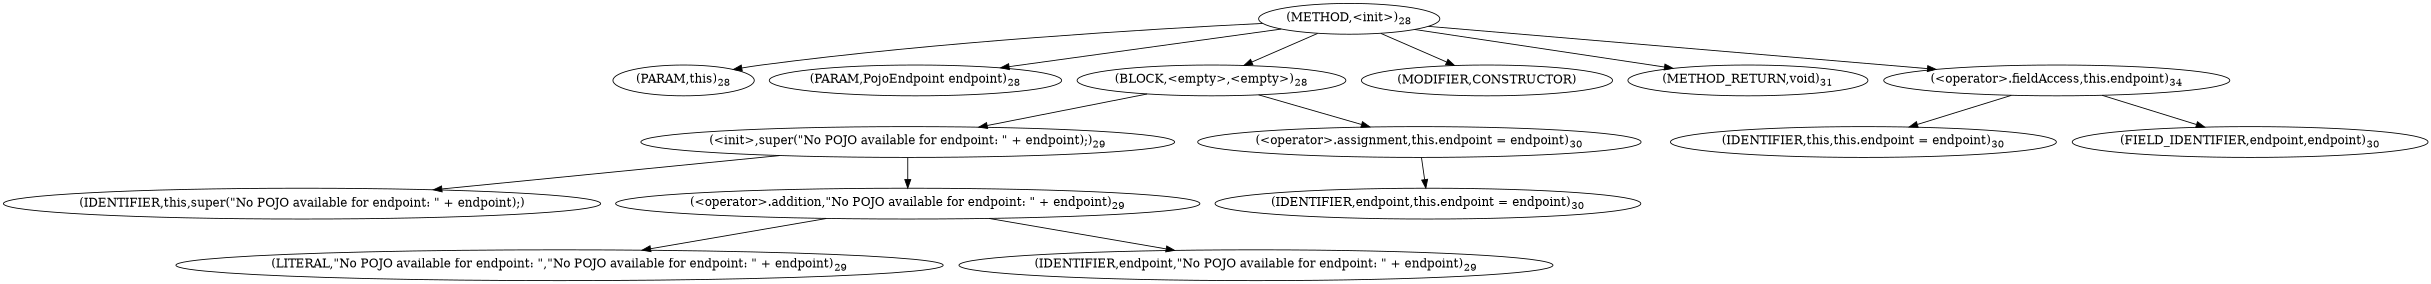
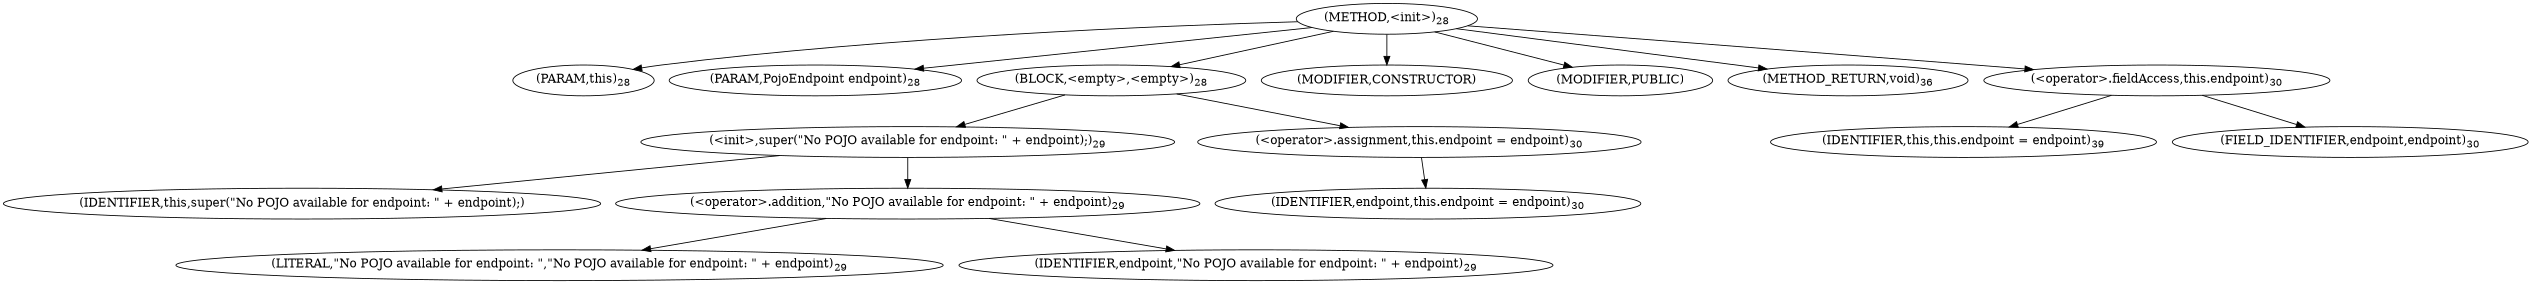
node "(METHOD_RETURN,void)": text "31" -> "36"
node "(<operator>.fieldAccess,this.endpoint)": text "34" -> "30"
node "(MODIFIER,PUBLIC)": added
node "(IDENTIFIER,this,this.endpoint = endpoint)": text "30" -> "39"
